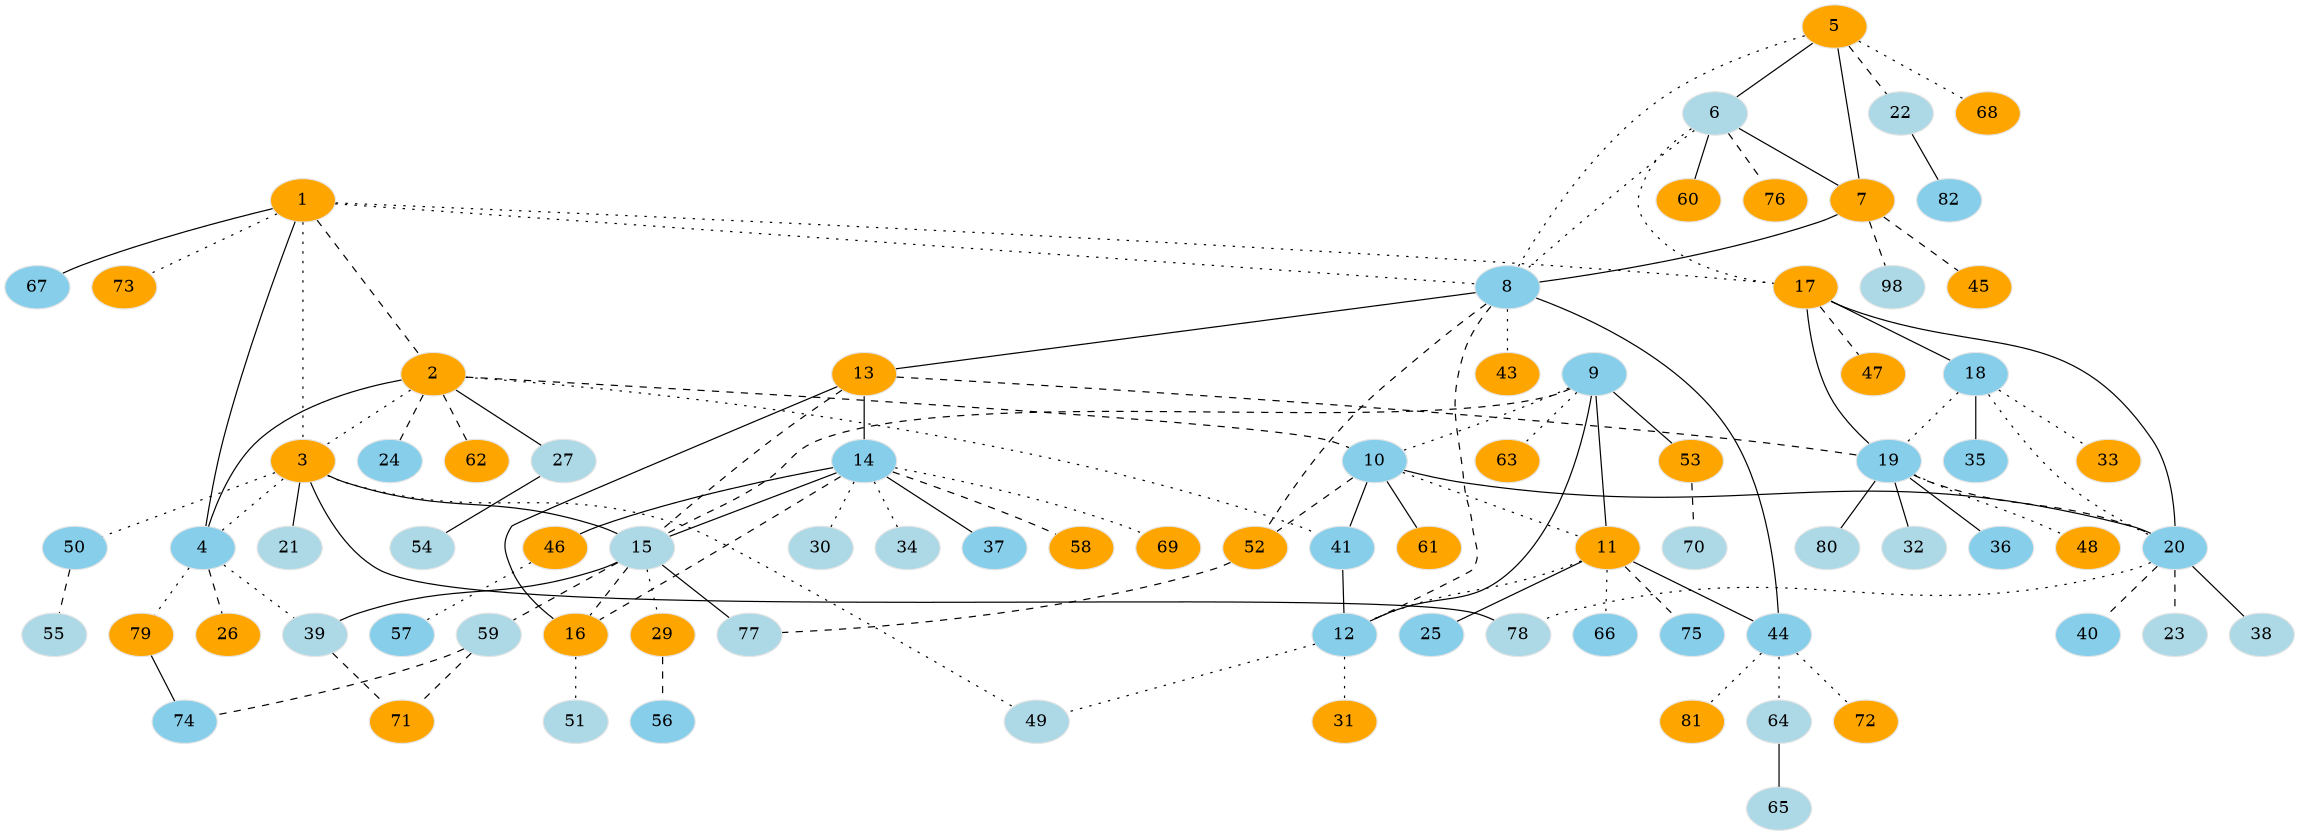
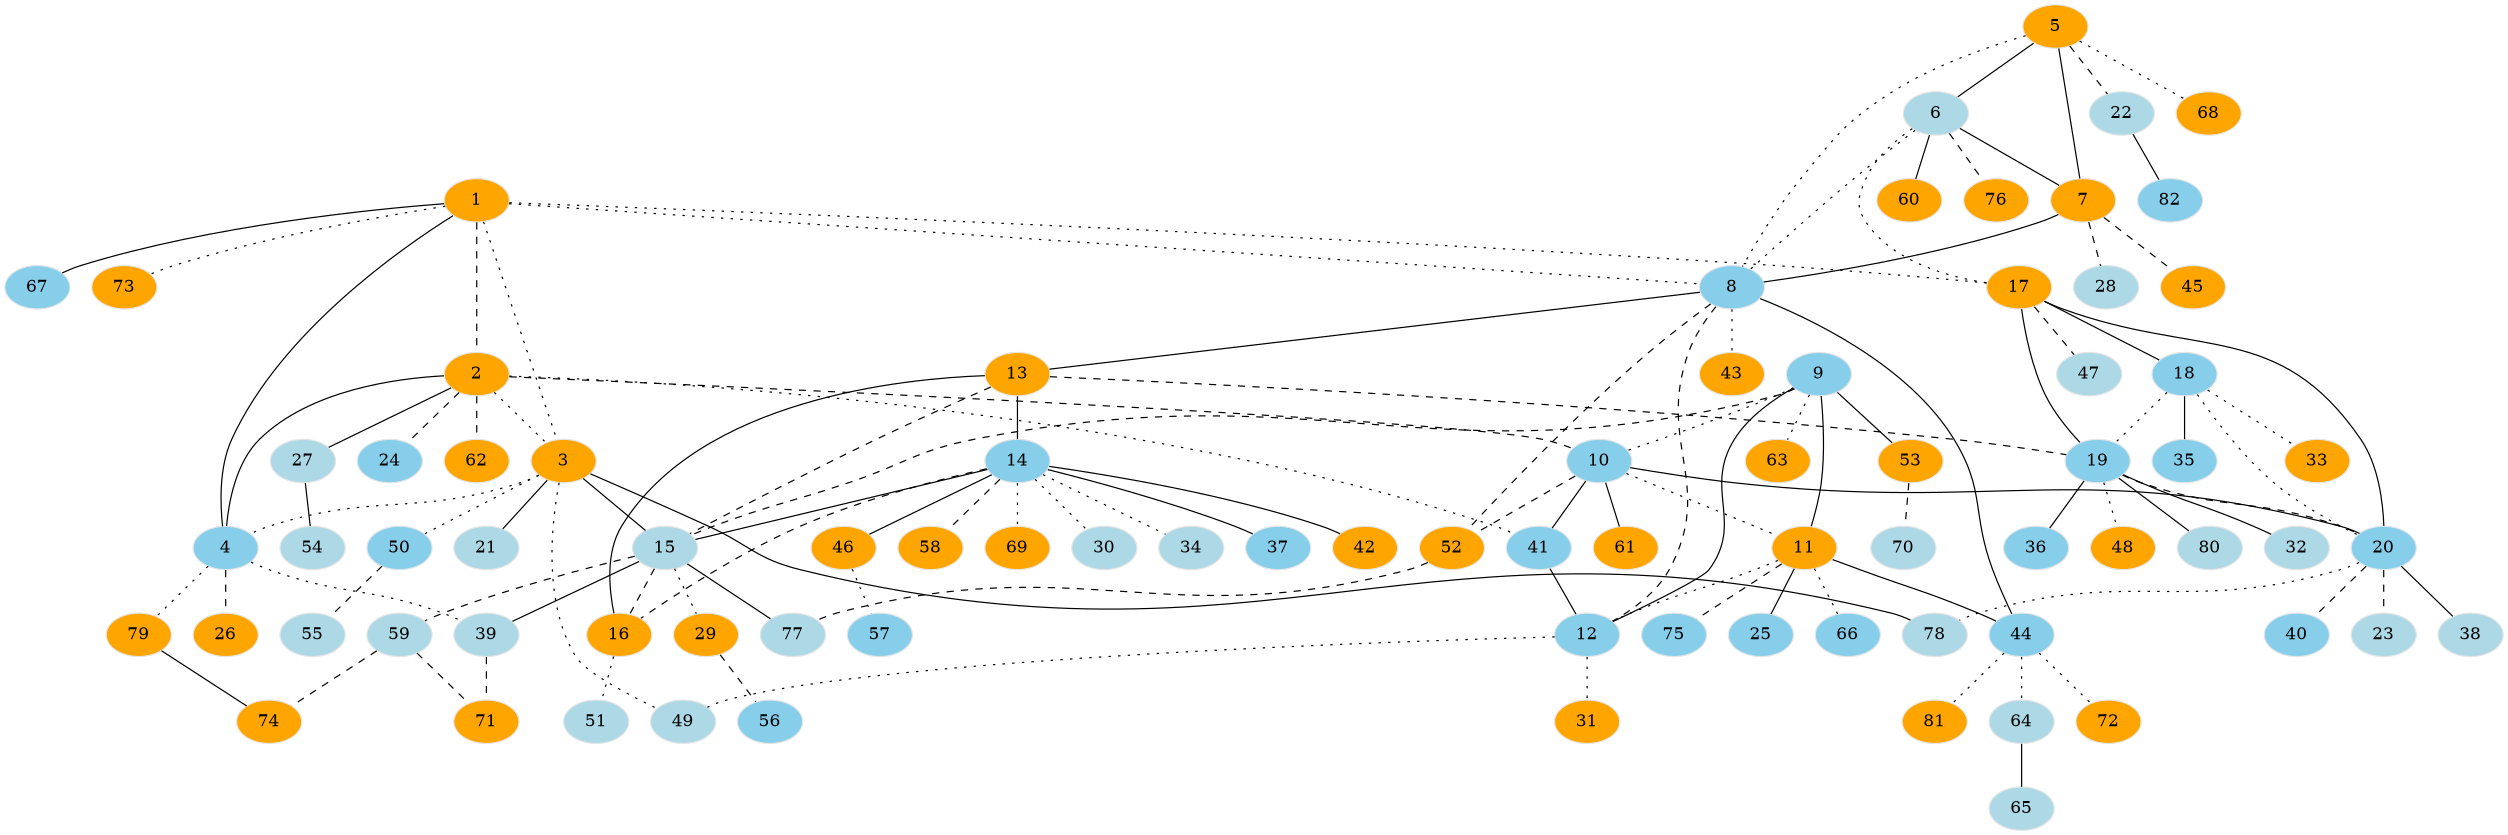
node "98": label "98" -> "28"
node "47": fillcolor orange -> lightblue
node "42": added
node "74": fillcolor skyblue -> orange
